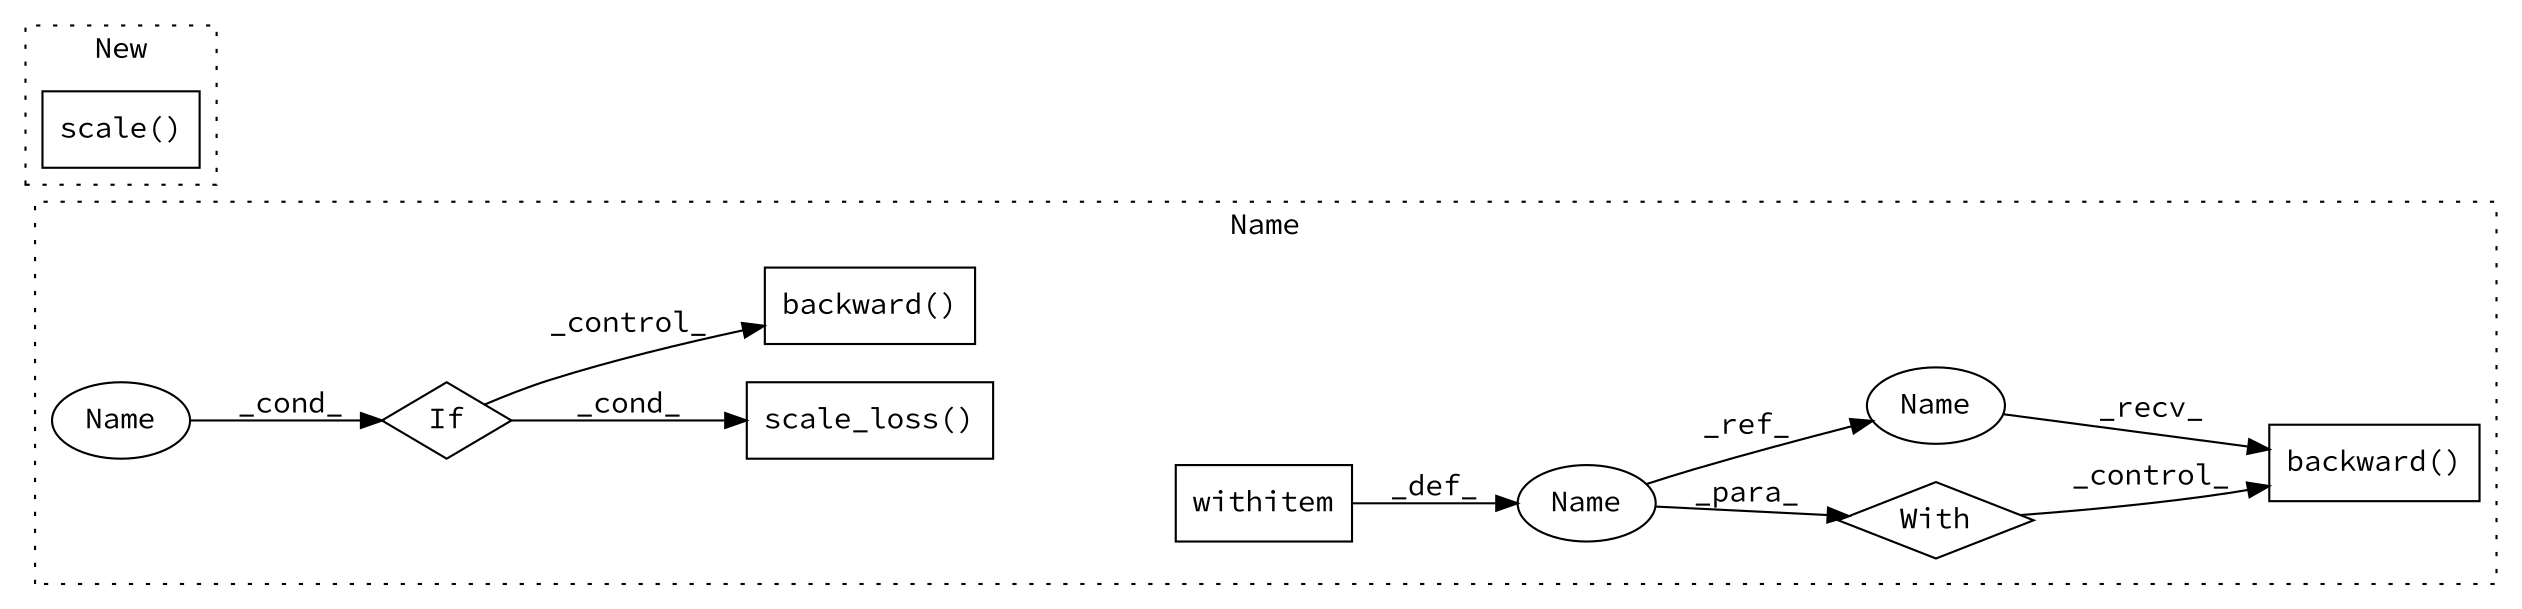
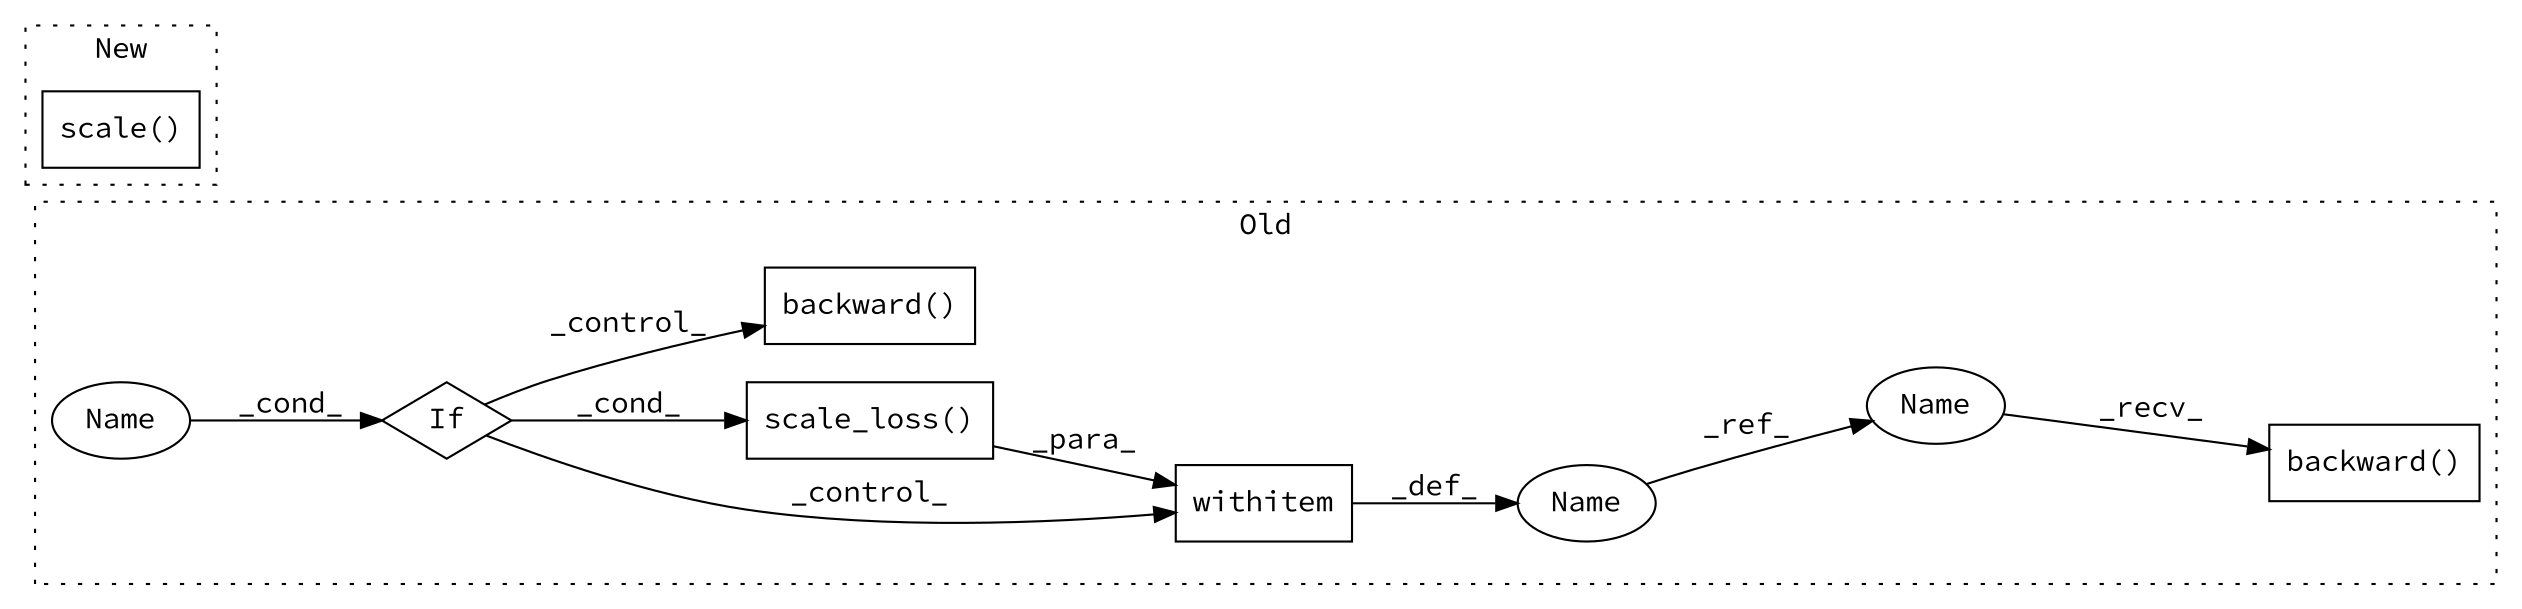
cluster "Name": label "Name" -> "Old"
edge "scale_loss()" -> "withitem": added, label "_para_"
edge "If" -> "withitem": added, label "_control_"
node "With": removed
